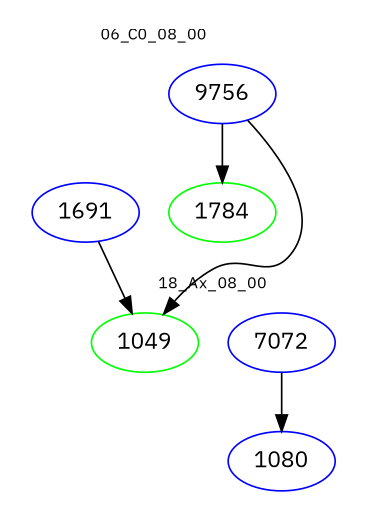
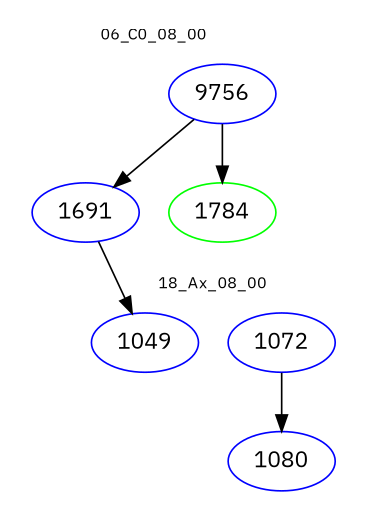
edge "9756" -> "1049": now "9756" -> "1691"
node "1049": color green -> blue
node "7072": label "7072" -> "1072"
